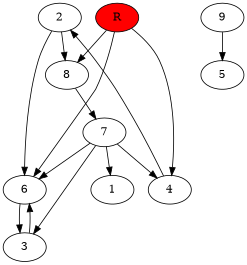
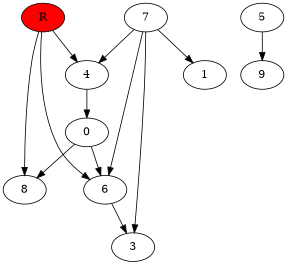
node "2": label "2" -> "0"
edge "9" -> "5": reversed
edge "8" -> "7": removed
edge "3" -> "6": removed
